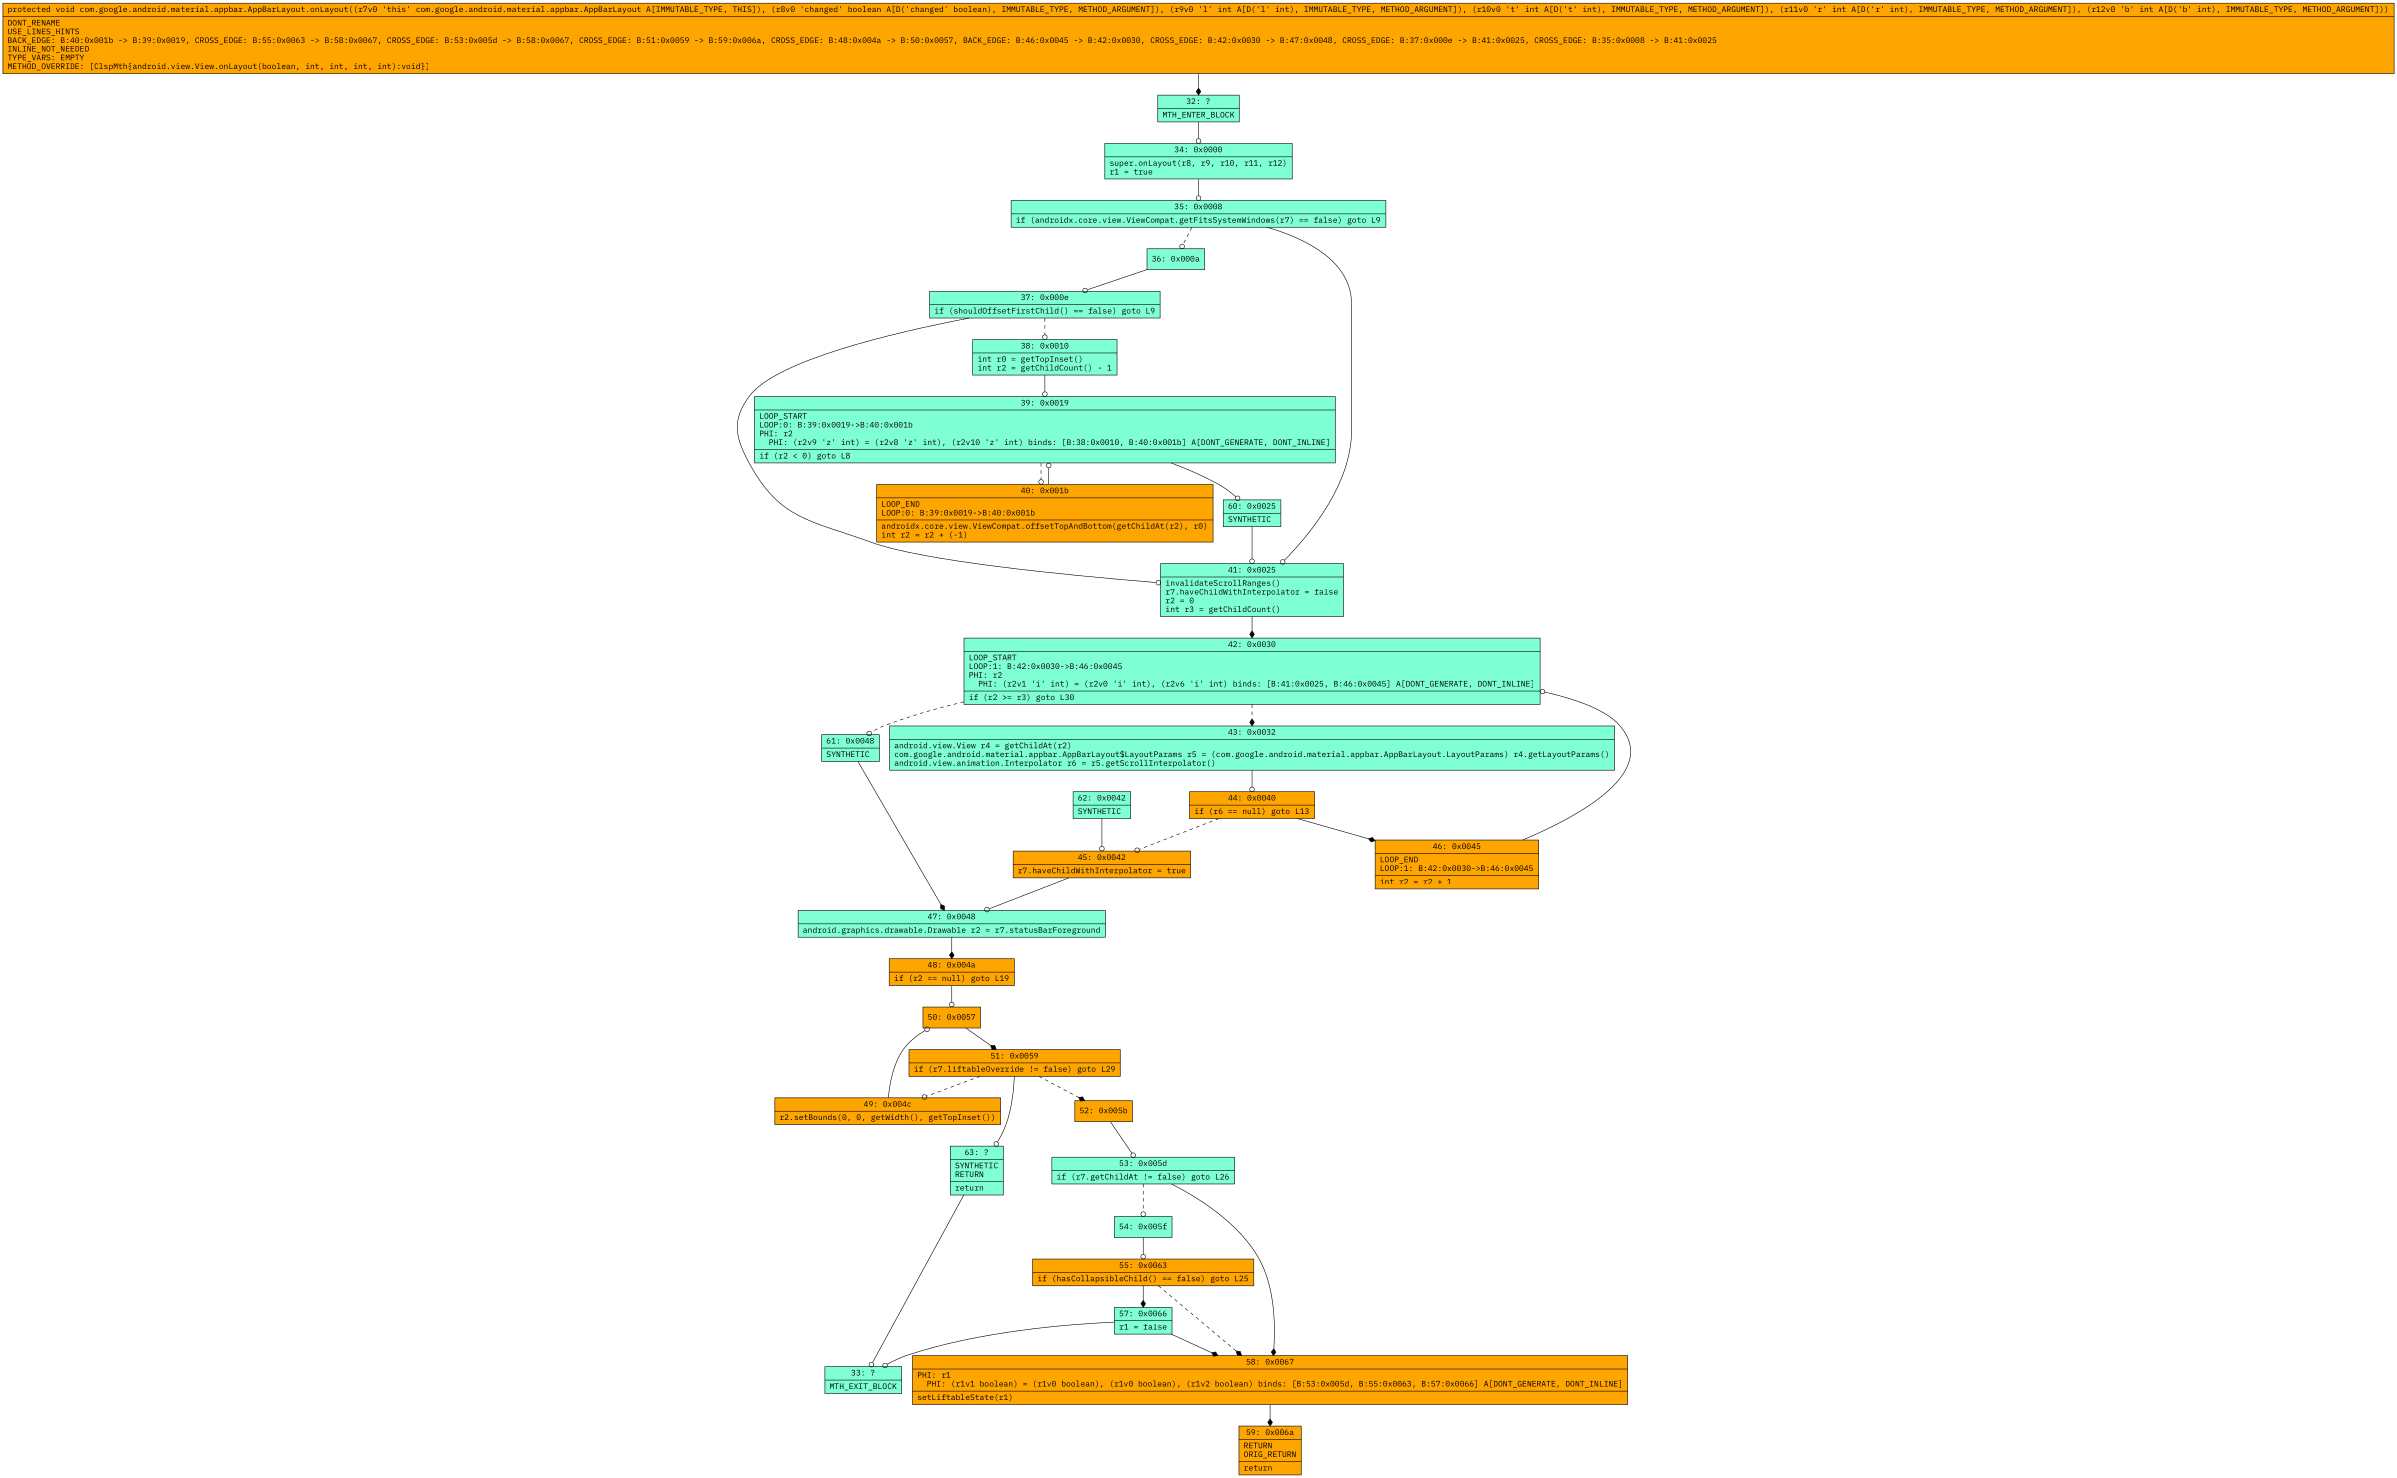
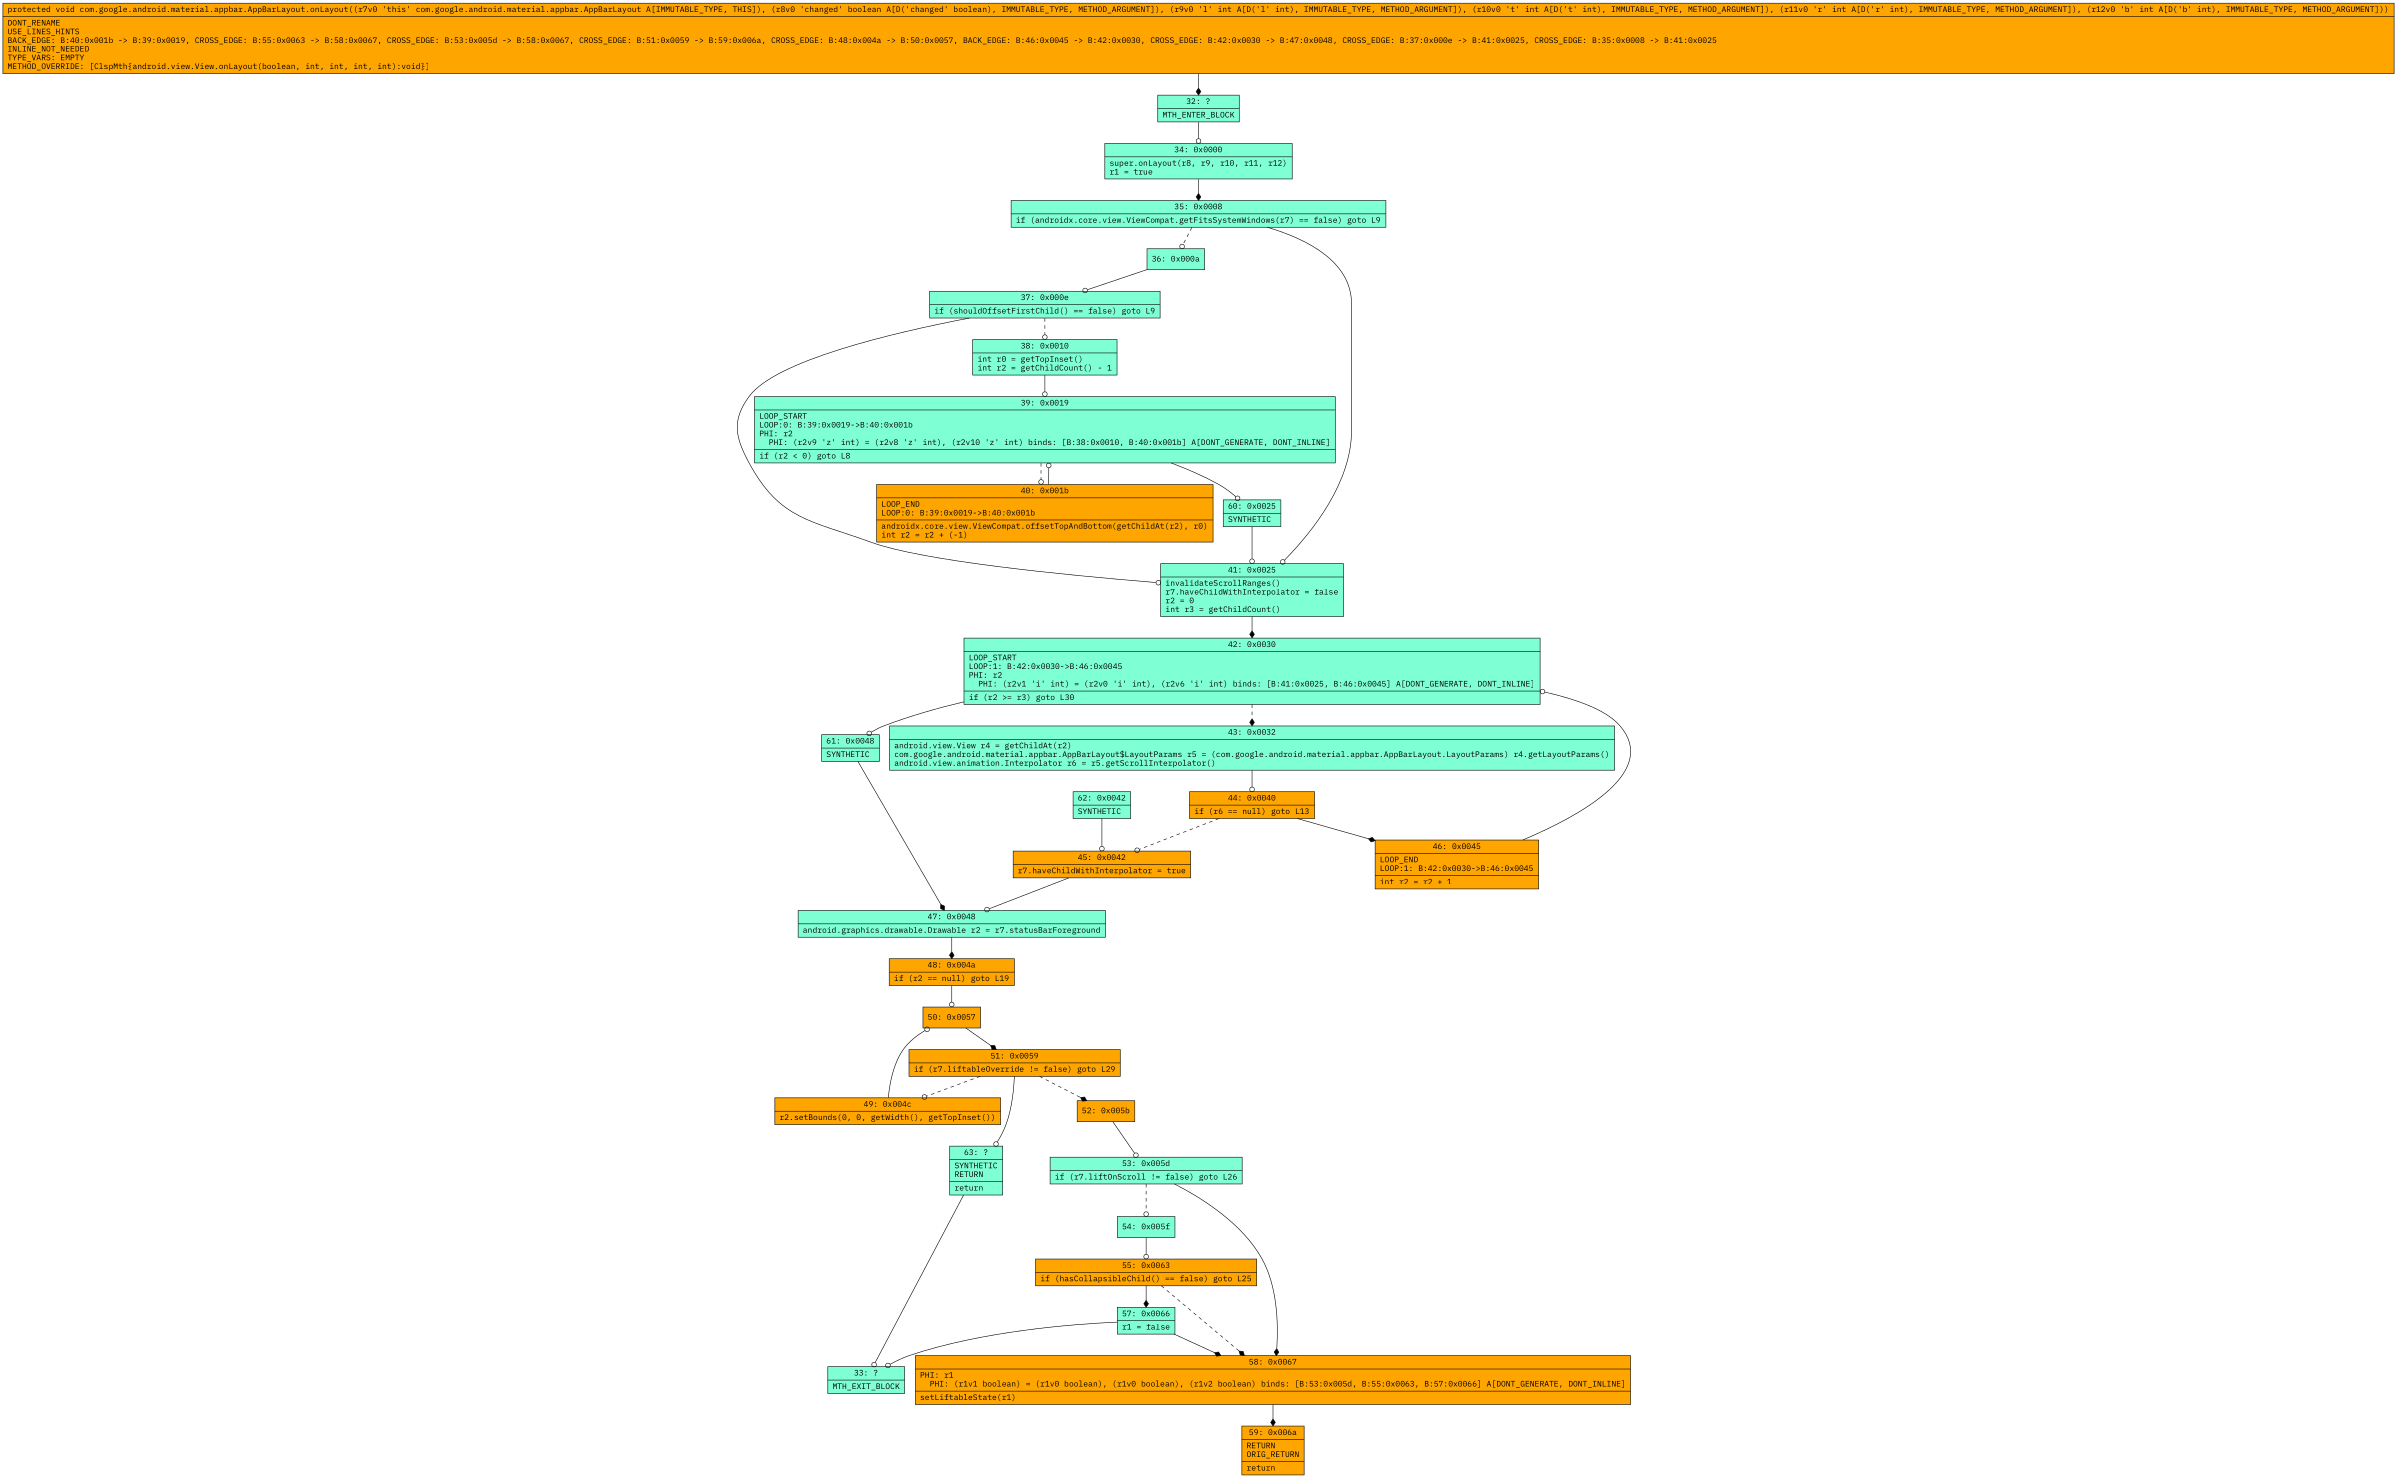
edge "34: 0x0000" -> "35: 0x0008": arrowhead odot -> diamond
edge "42: 0x0030" -> "61: 0x0048": style dashed -> solid
node "53: 0x005d": text "if (r7.getChildAt != false) goto L26" -> "if (r7.liftOnScroll != false) goto L26"
